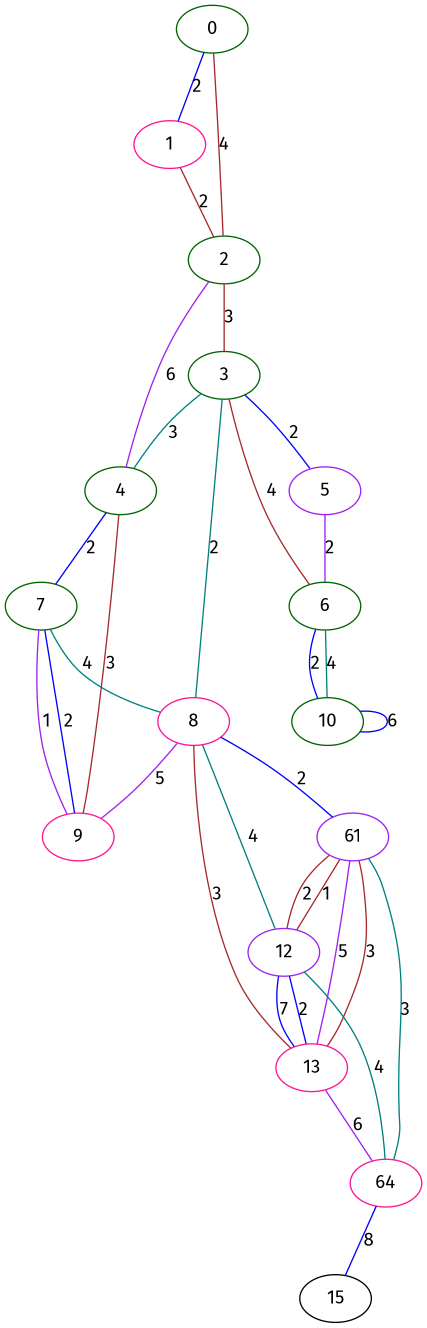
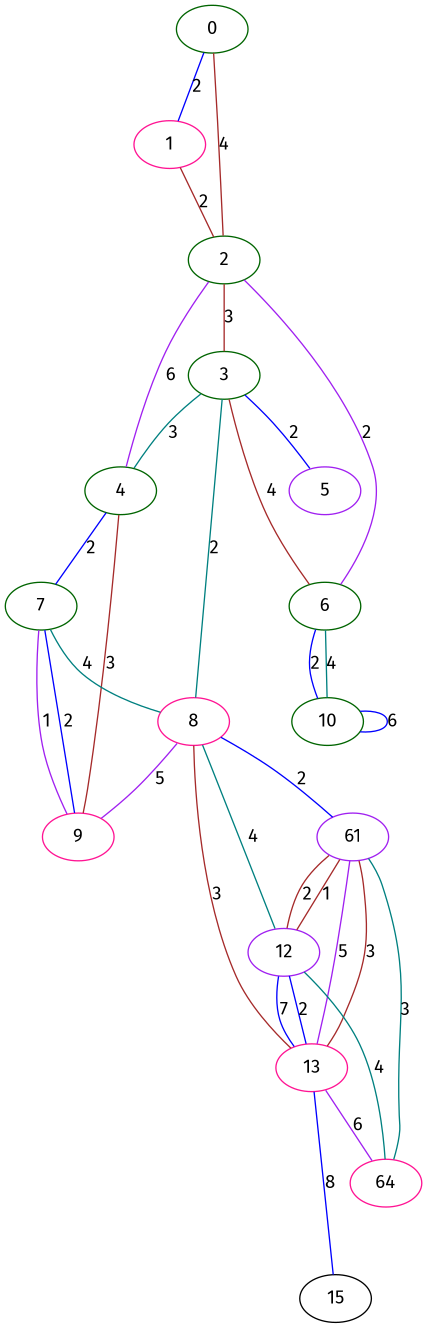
edge "5" -- "6": now "2" -- "6"
edge "64" -- "15": now "13" -- "15"
